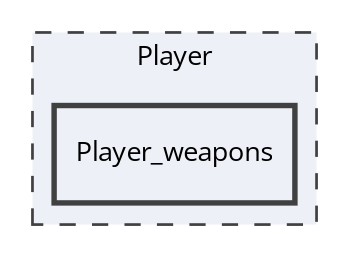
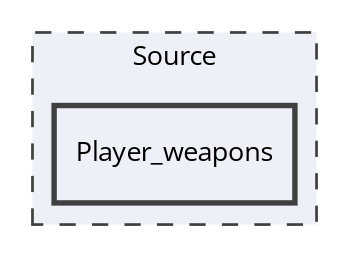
cluster "Player": label "Player" -> "Source"
